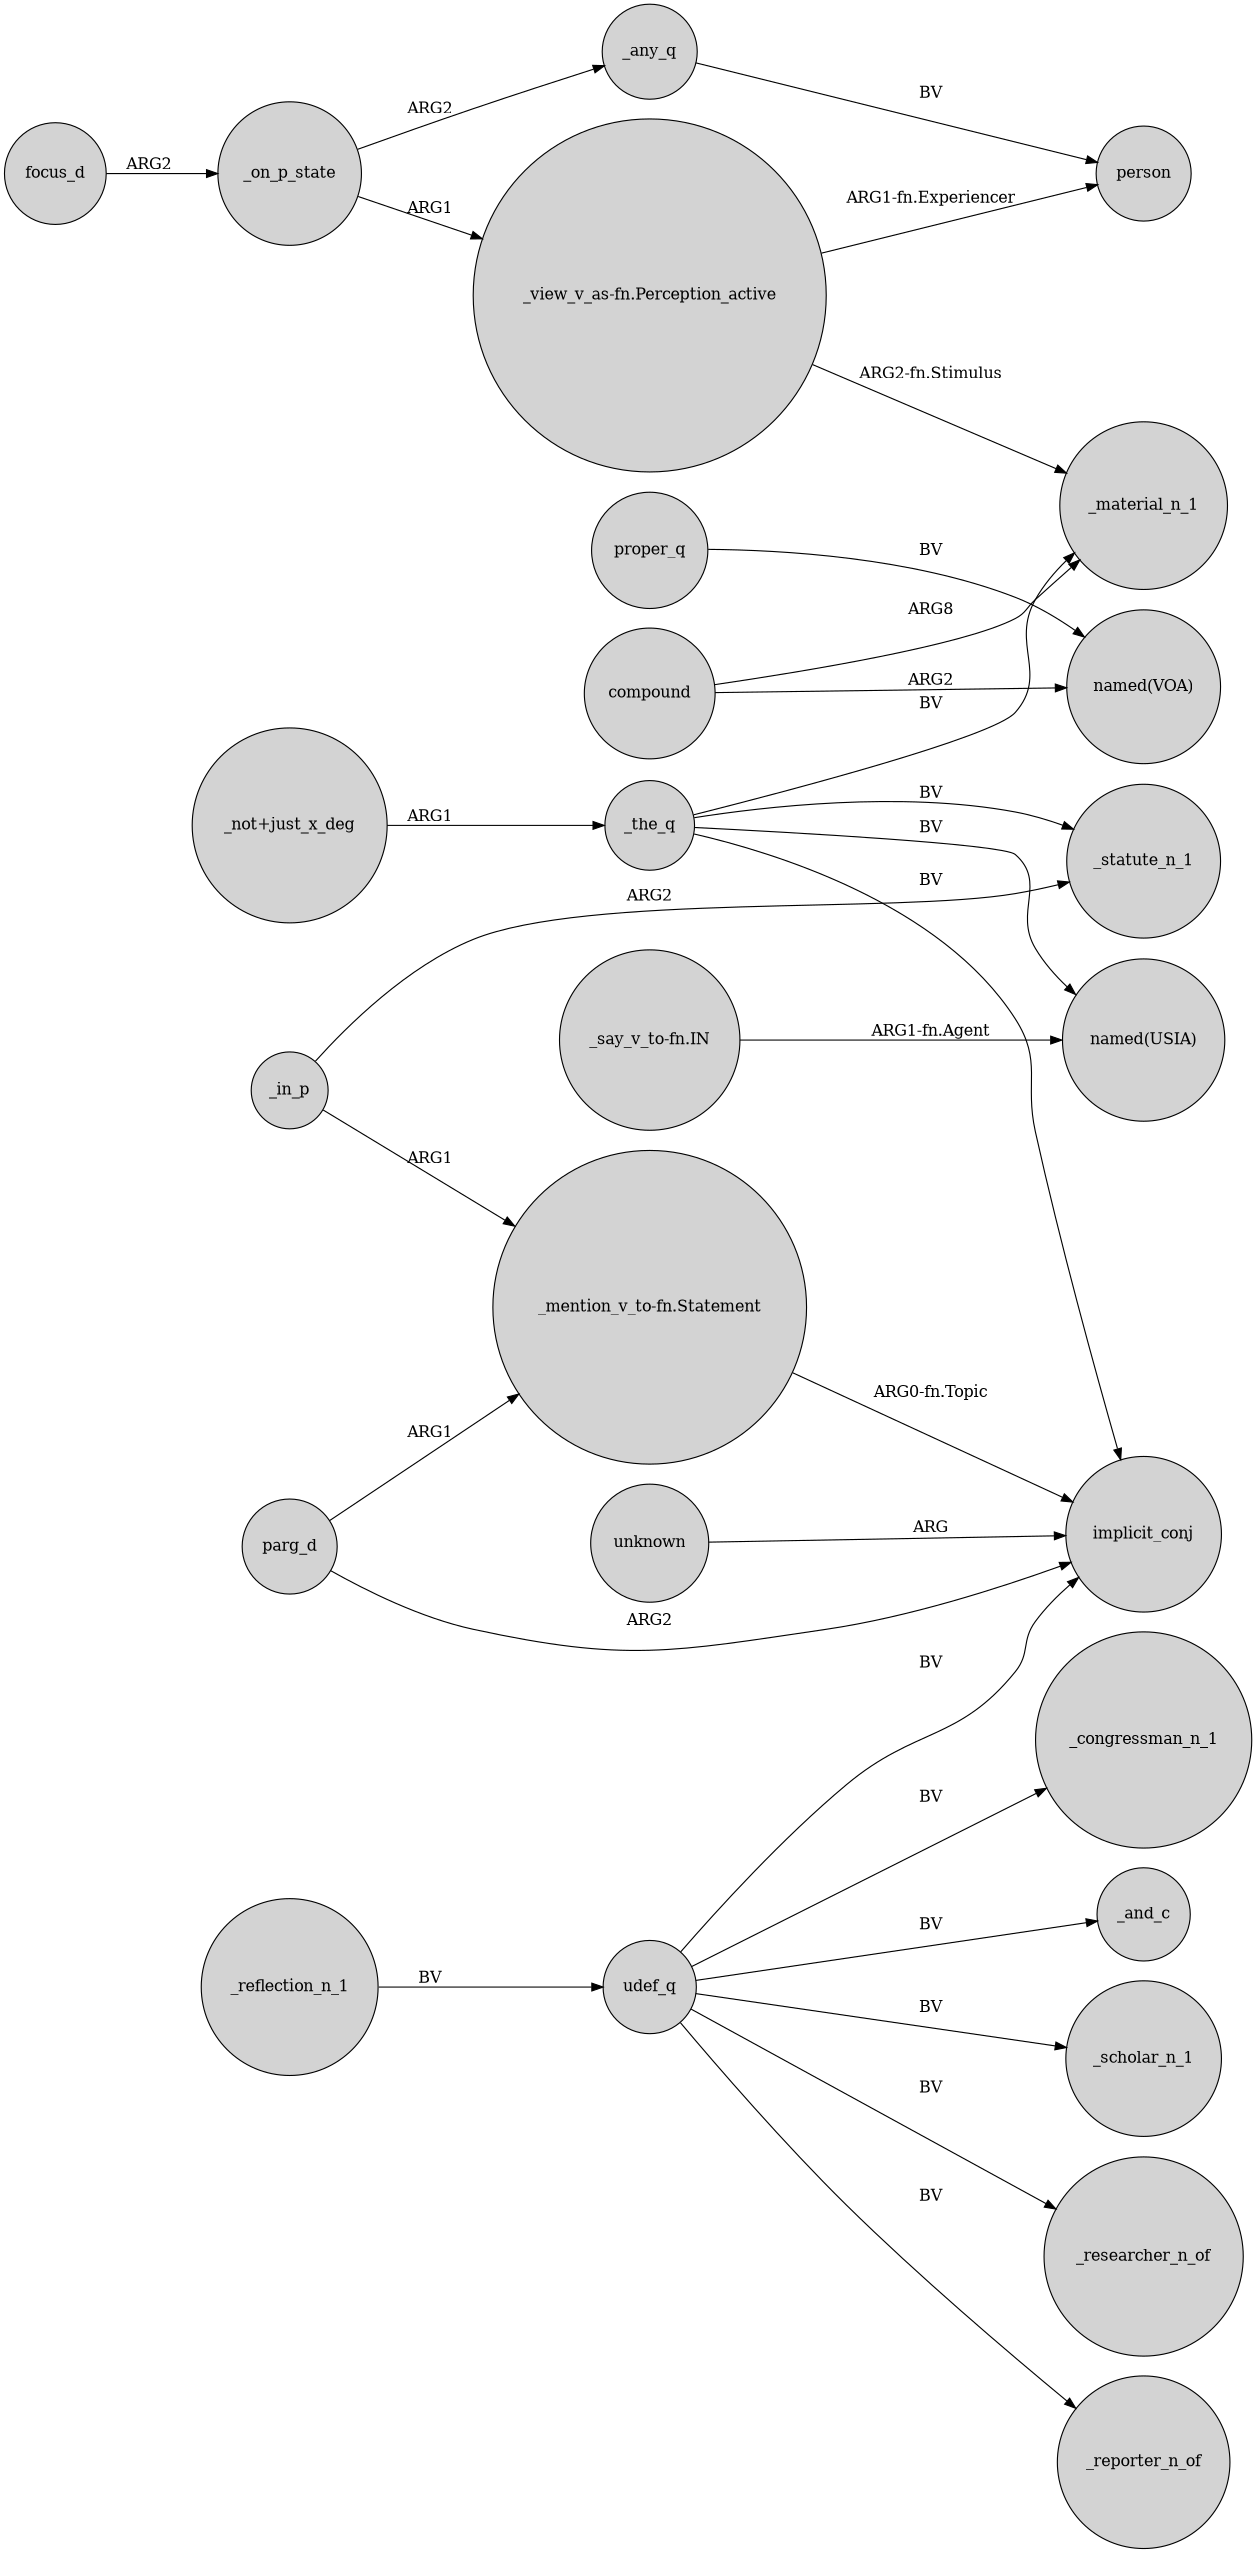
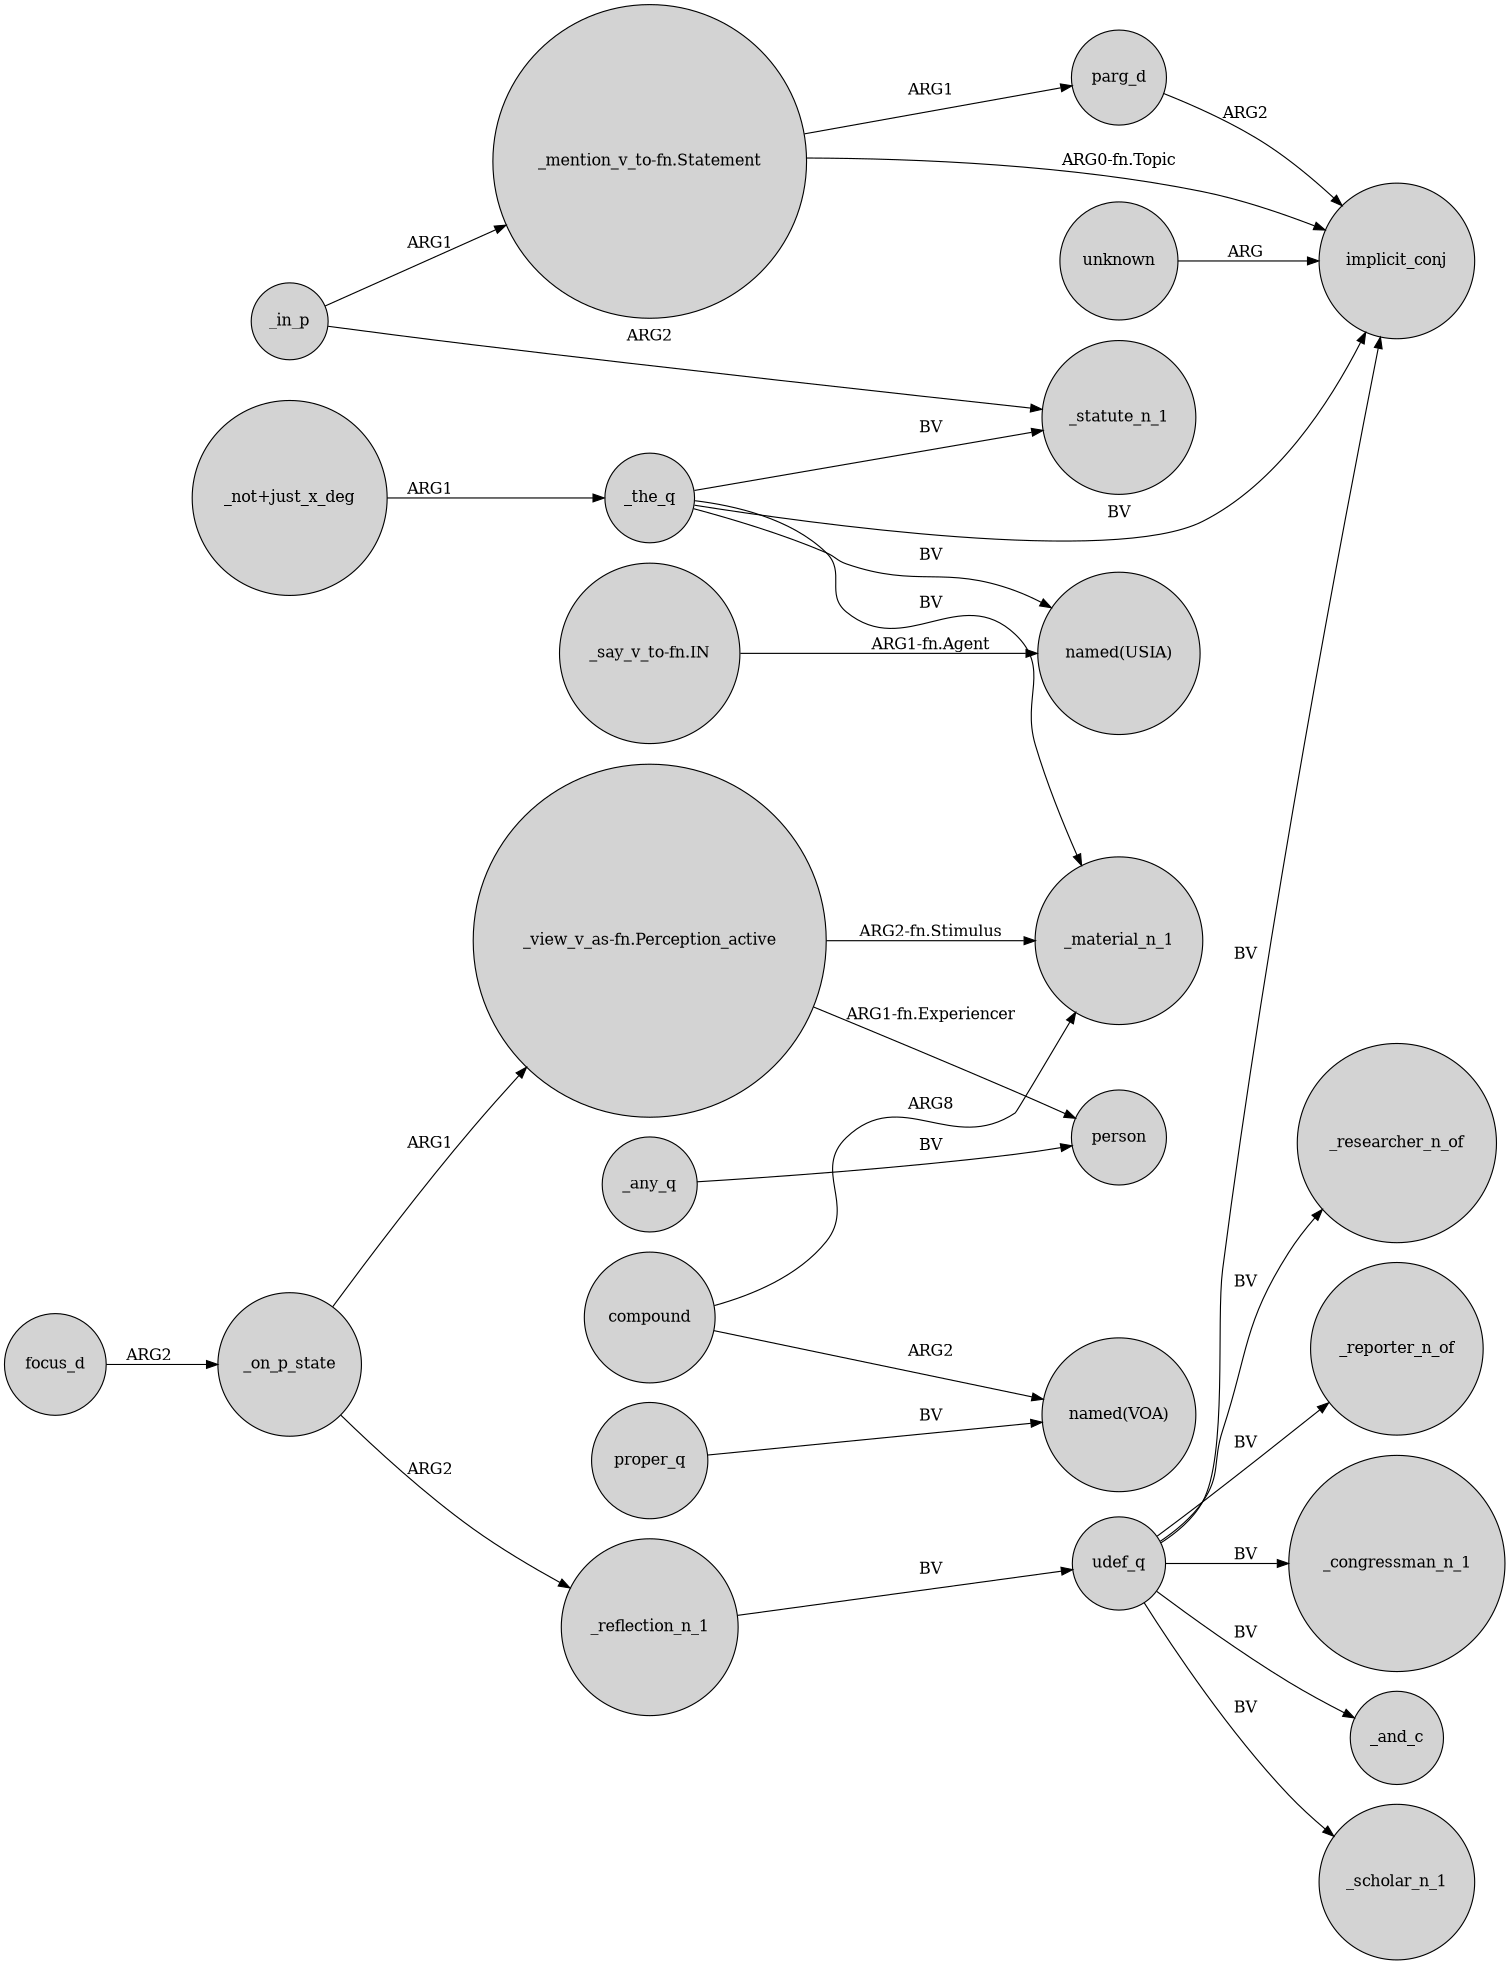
edge "_on_p_state" -> "_any_q": now "_on_p_state" -> "_reflection_n_1"
edge "parg_d" -> "_mention_v_to-fn.Statement": reversed
